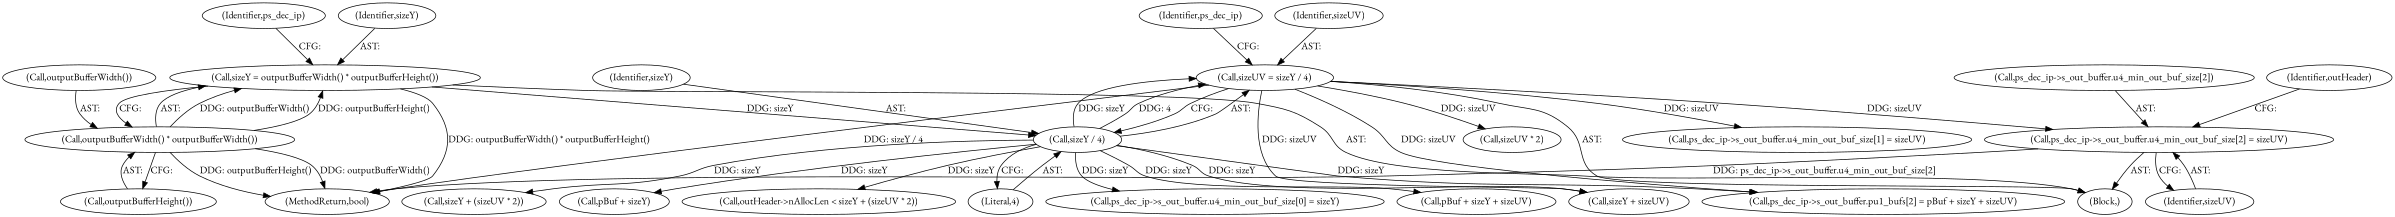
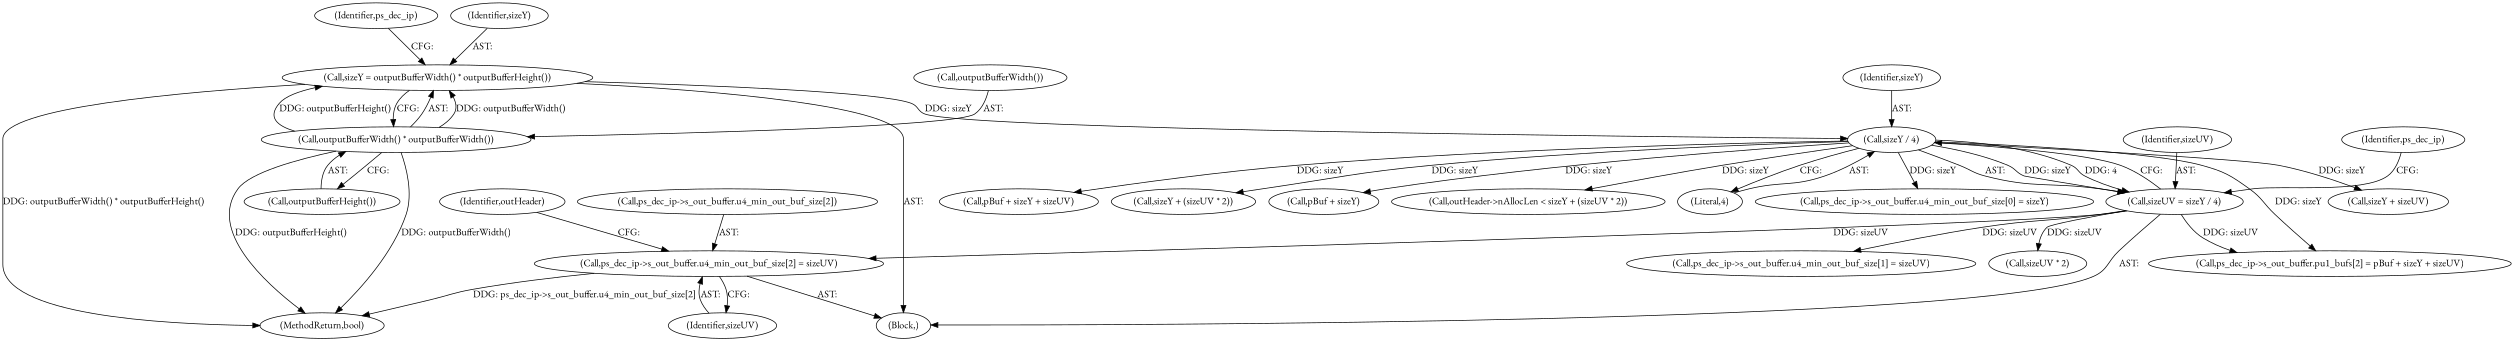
edge "(Call,sizeUV = sizeY / 4)" -> "(MethodReturn,bool)": removed, label "DDG: sizeY / 4"
edge "(Call,sizeUV = sizeY / 4)" -> "(Call,sizeY + sizeUV)": removed, label "DDG: sizeUV"
